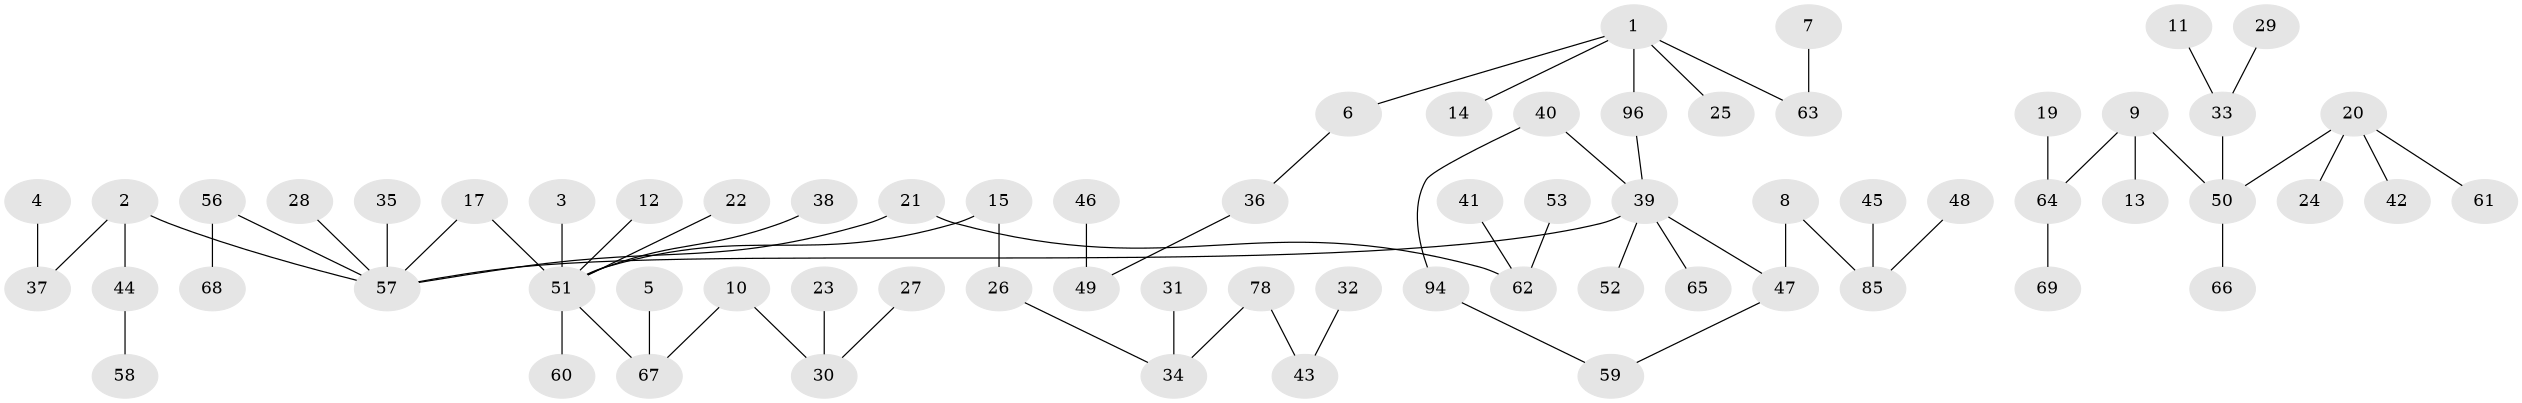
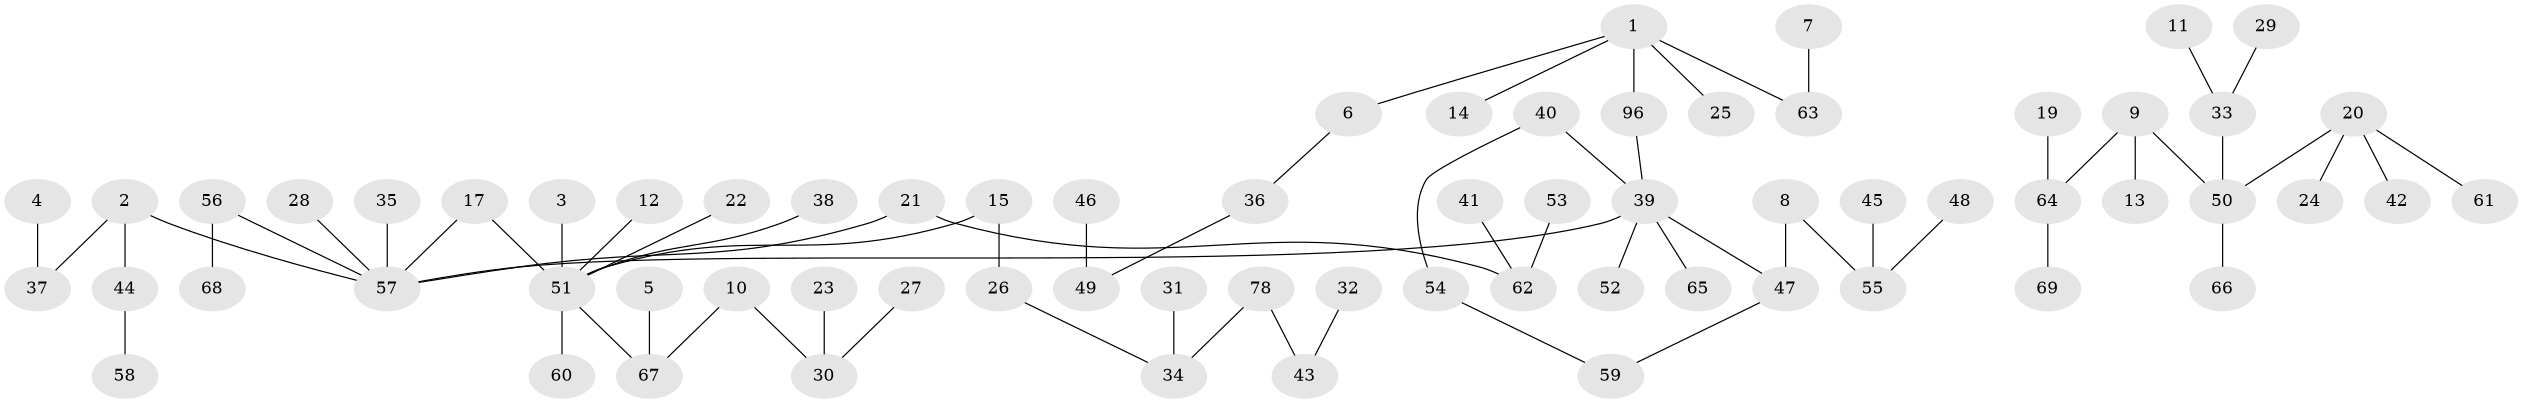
node "94": label "94" -> "54"
node "85": label "85" -> "55"
